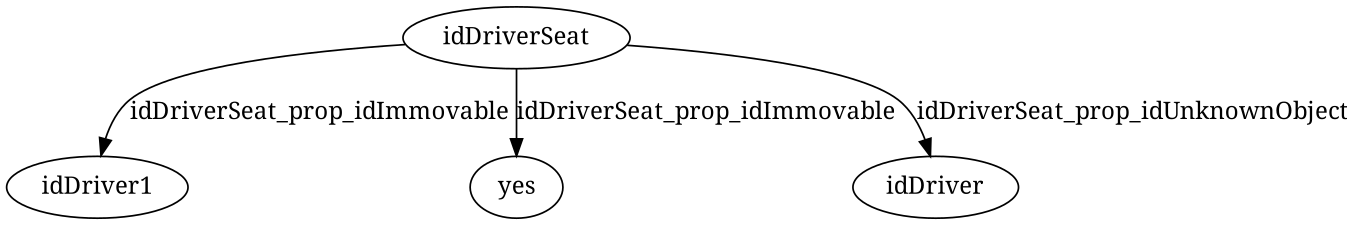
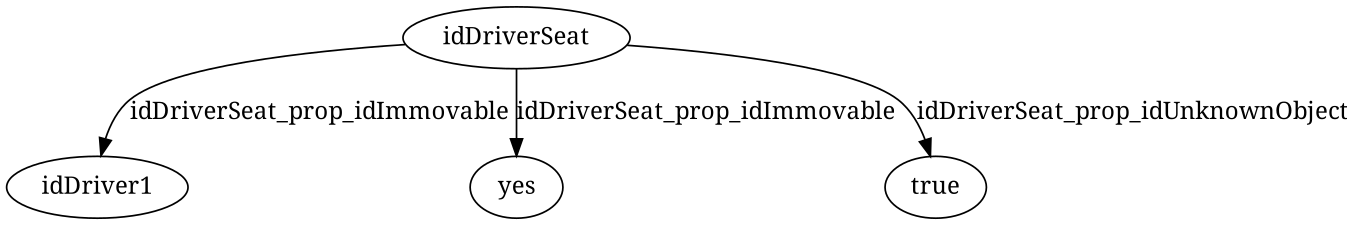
node "idDriver": label "idDriver" -> "true"
